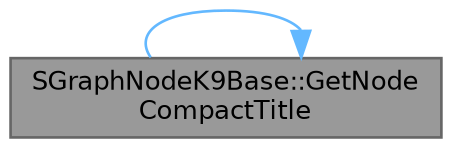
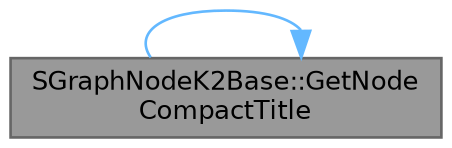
node "SGraphNodeK9Base::GetNode CompactTitle": label "SGraphNodeK9Base::GetNode CompactTitle" -> "SGraphNodeK2Base::GetNode CompactTitle"
